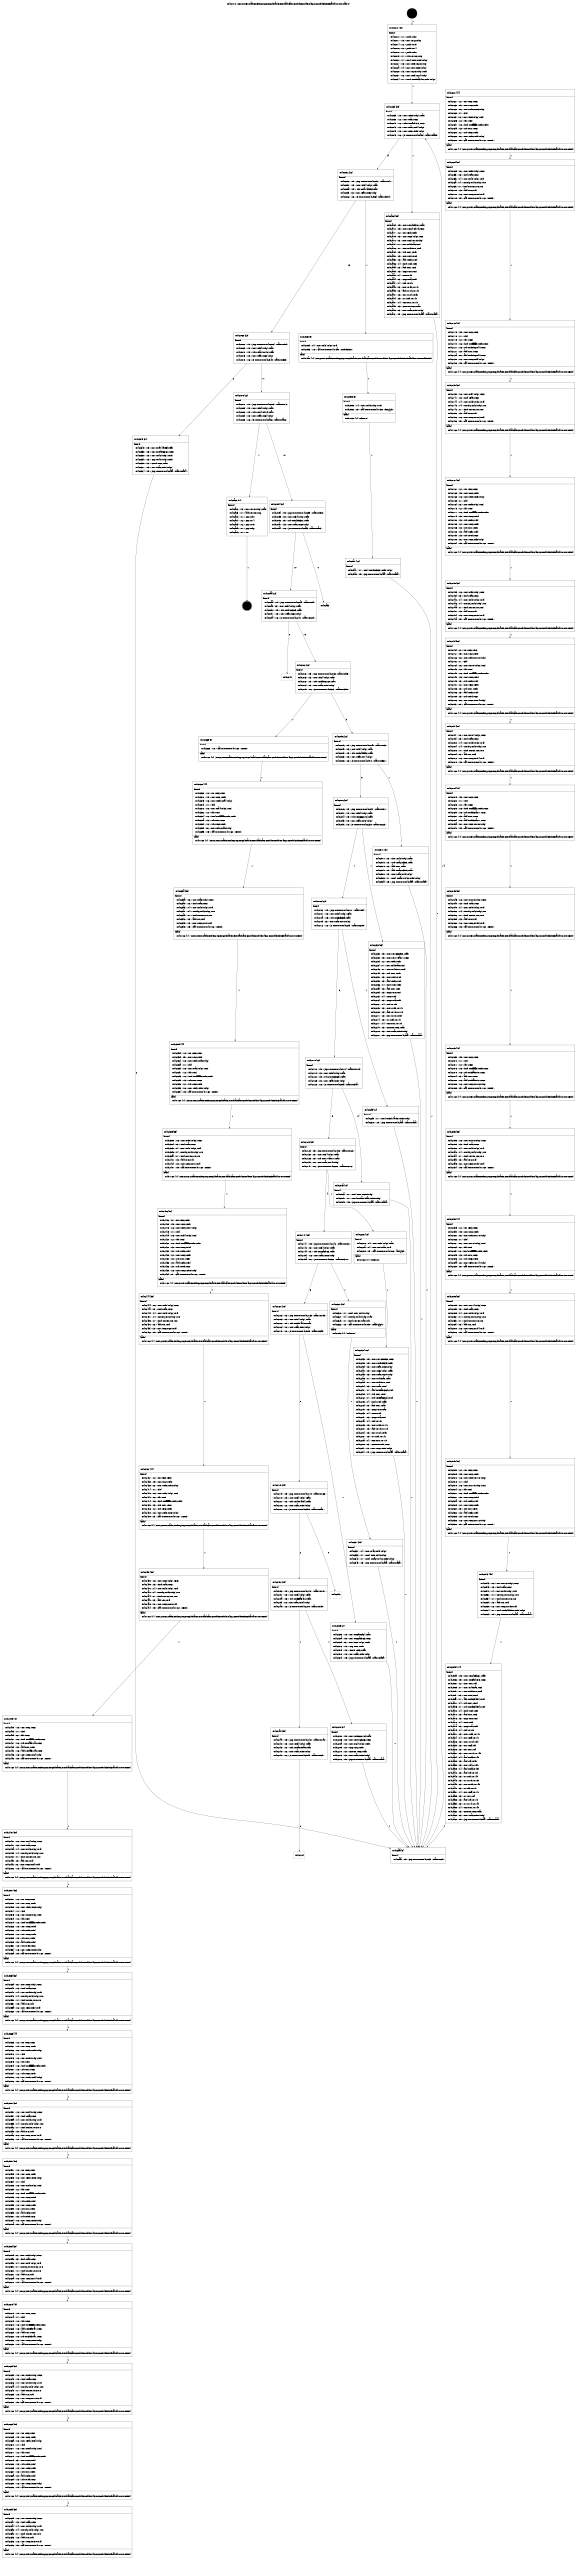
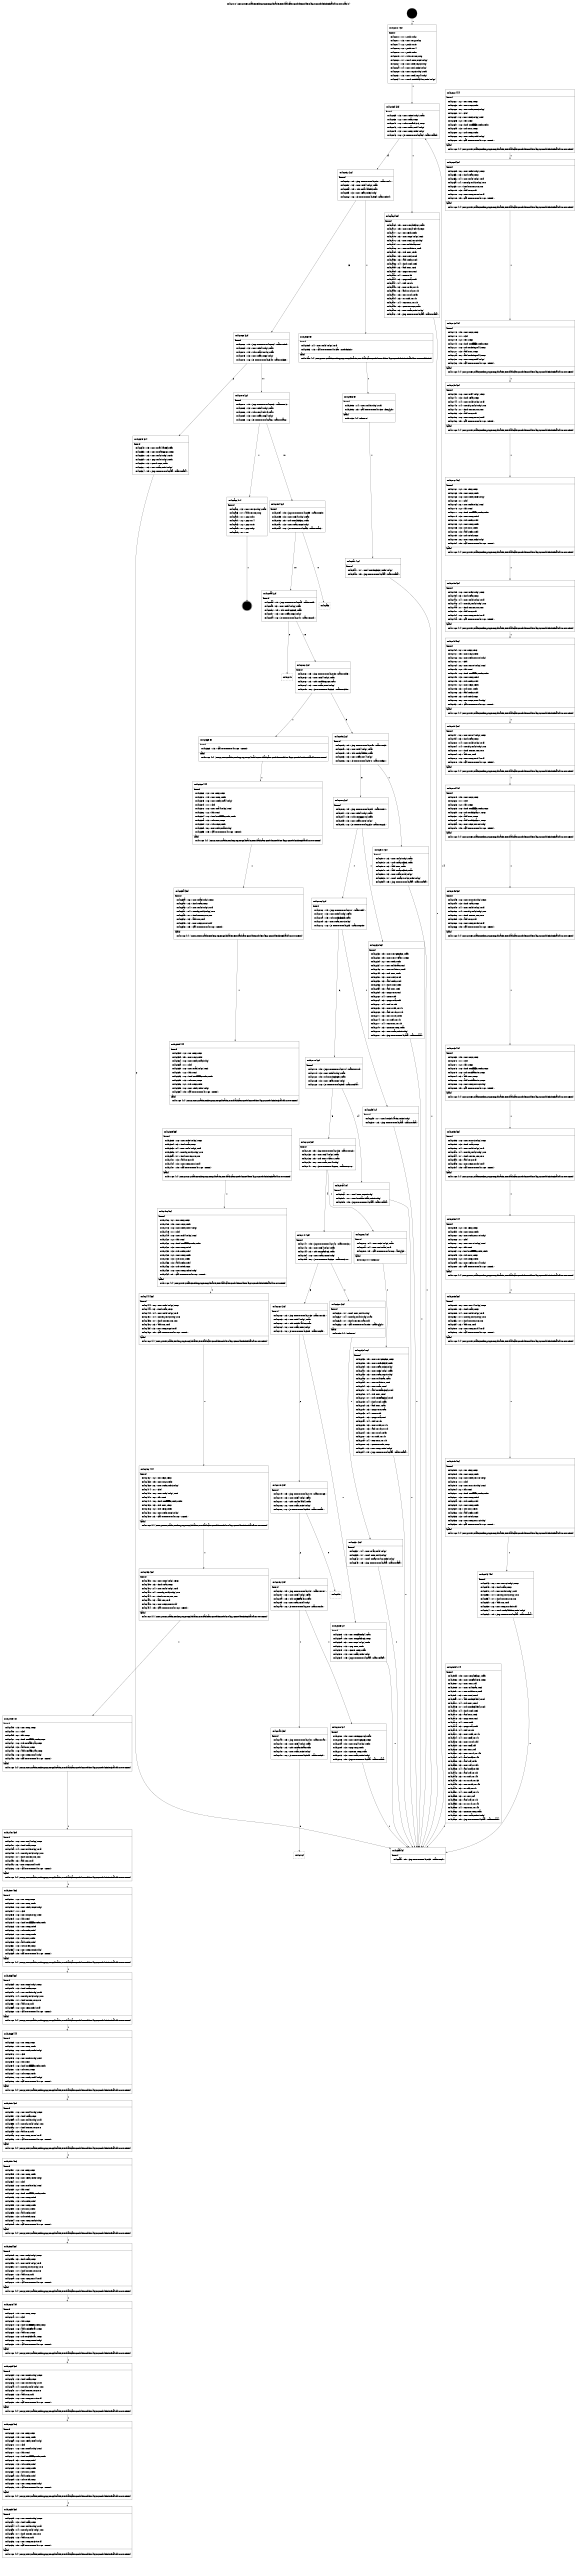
edge "0x4023bd [44]" -> "0x4023e9 [35]": removed, label "1"
edge "0x402943 [45]" -> "0x4029dd [144]": now "0x402943 [45]" -> "0x402afa [5]"
